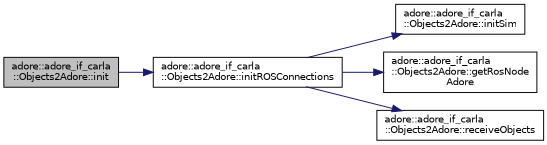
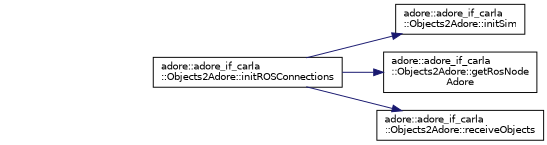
node "adore::adore_if_carla ::Objects2Adore::init": removed
